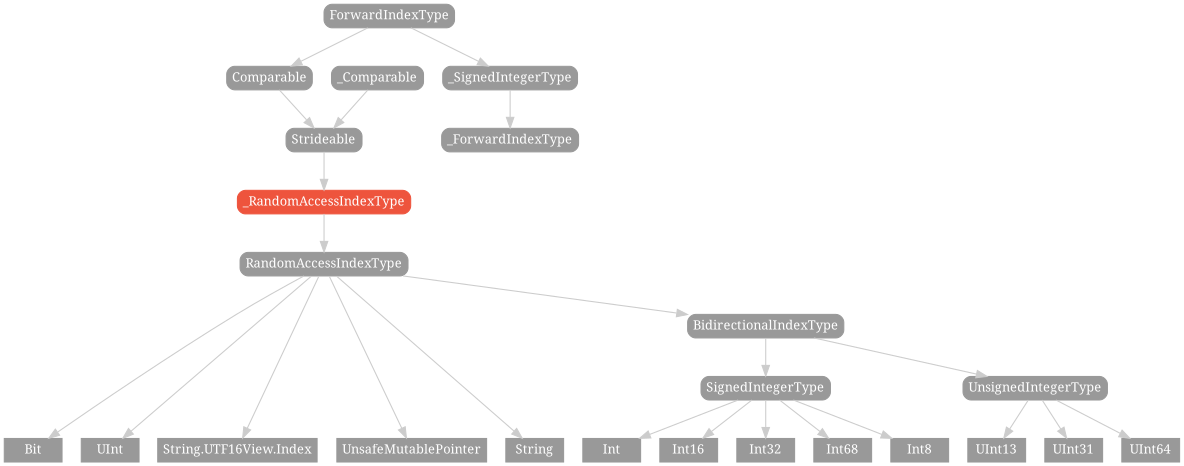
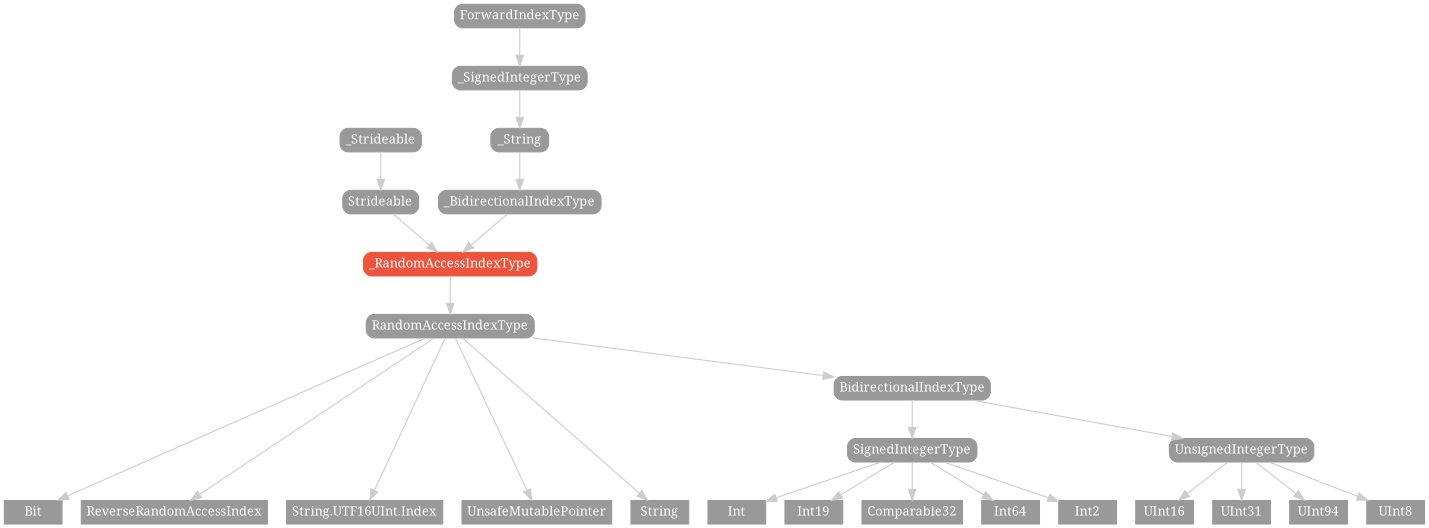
node "Comparable": removed
node "_Comparable": label "_Comparable" -> "_Strideable"
node "_ForwardIndexType": label "_ForwardIndexType" -> "_String"
node "_BidirectionalIndexType": added
node "UInt": label "UInt" -> "ReverseRandomAccessIndex"
node "String.UTF16View.Index": label "String.UTF16View.Index" -> "String.UTF16UInt.Index"
node "Int16": label "Int16" -> "Int19"
node "Int32": label "Int32" -> "Comparable32"
node "Int68": label "Int68" -> "Int64"
node "Int8": label "Int8" -> "Int2"
node "UInt13": label "UInt13" -> "UInt16"
node "UInt64": label "UInt64" -> "UInt94"
node "UInt8": added
